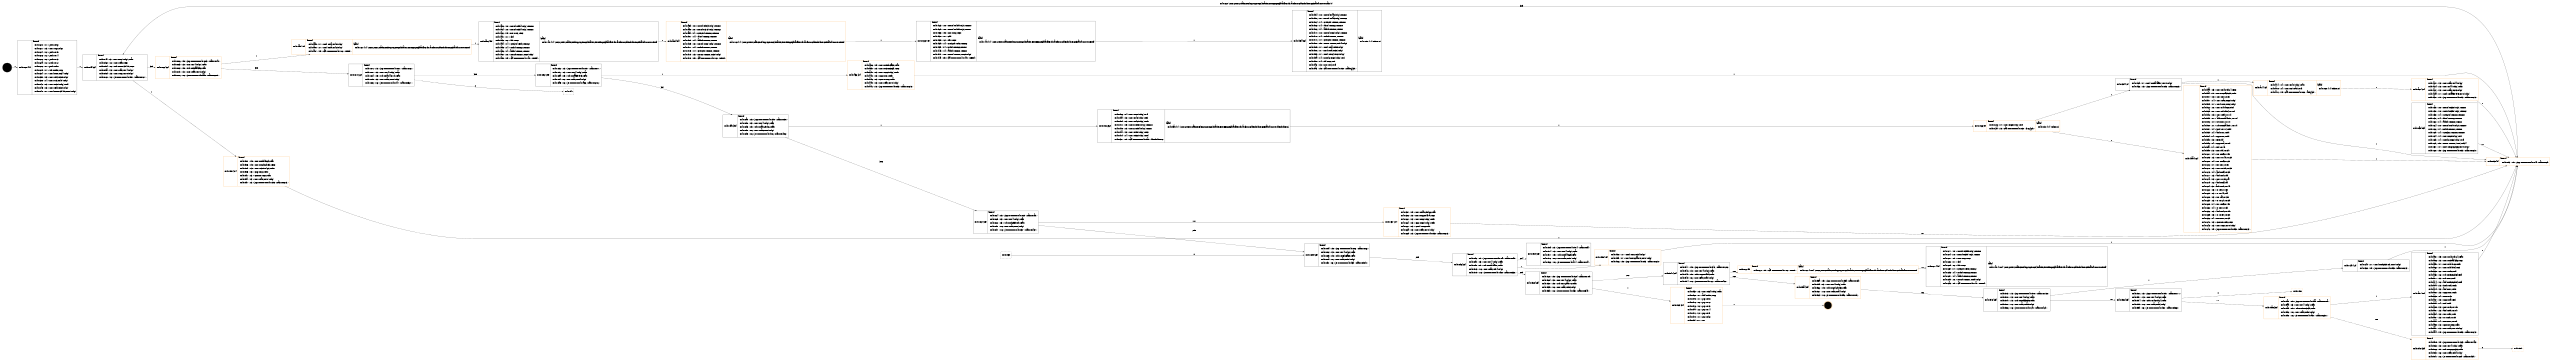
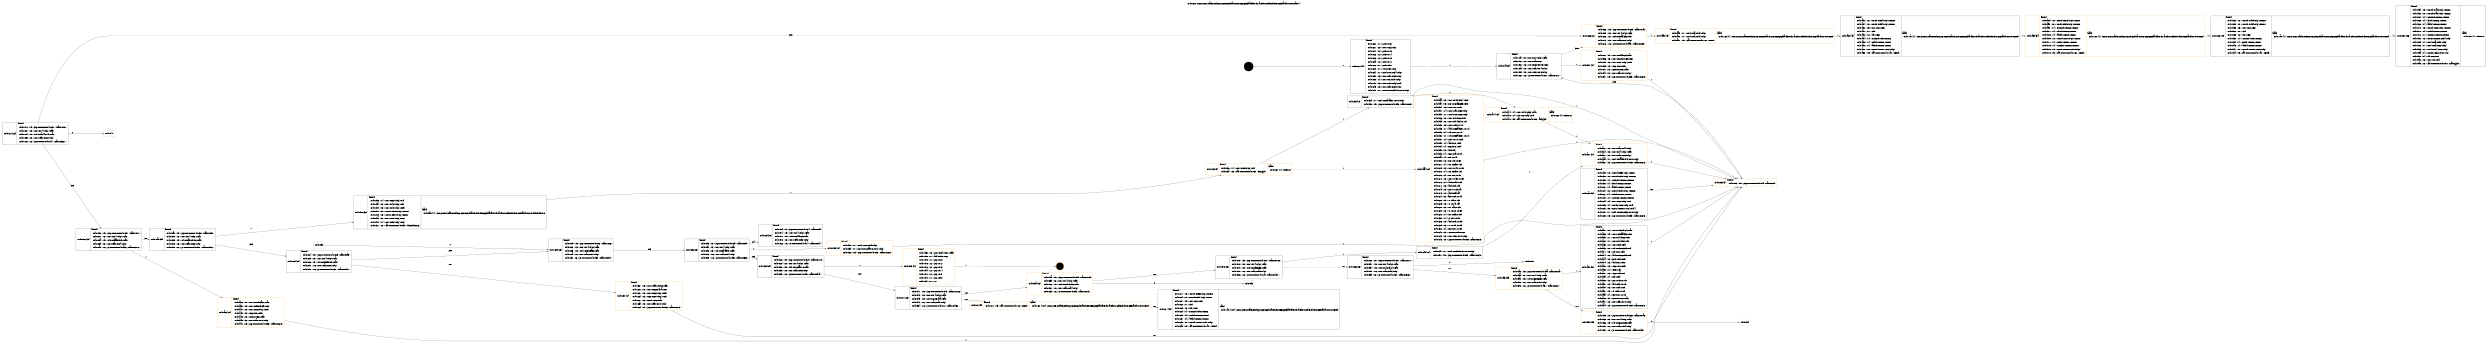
edge "0x401866 [22]" -> "0x40187c [22]": reversed
edge "0x401c4b [12]" -> "0x401e93 [5]": now "0x401c4b [12]" -> "0x401a21 [21]"
node "0x4019fc": added
